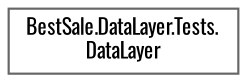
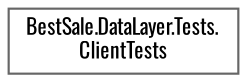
node "BestSale.DataLayer.Tests. DataLayer": label "BestSale.DataLayer.Tests. DataLayer" -> "BestSale.DataLayer.Tests. ClientTests"
